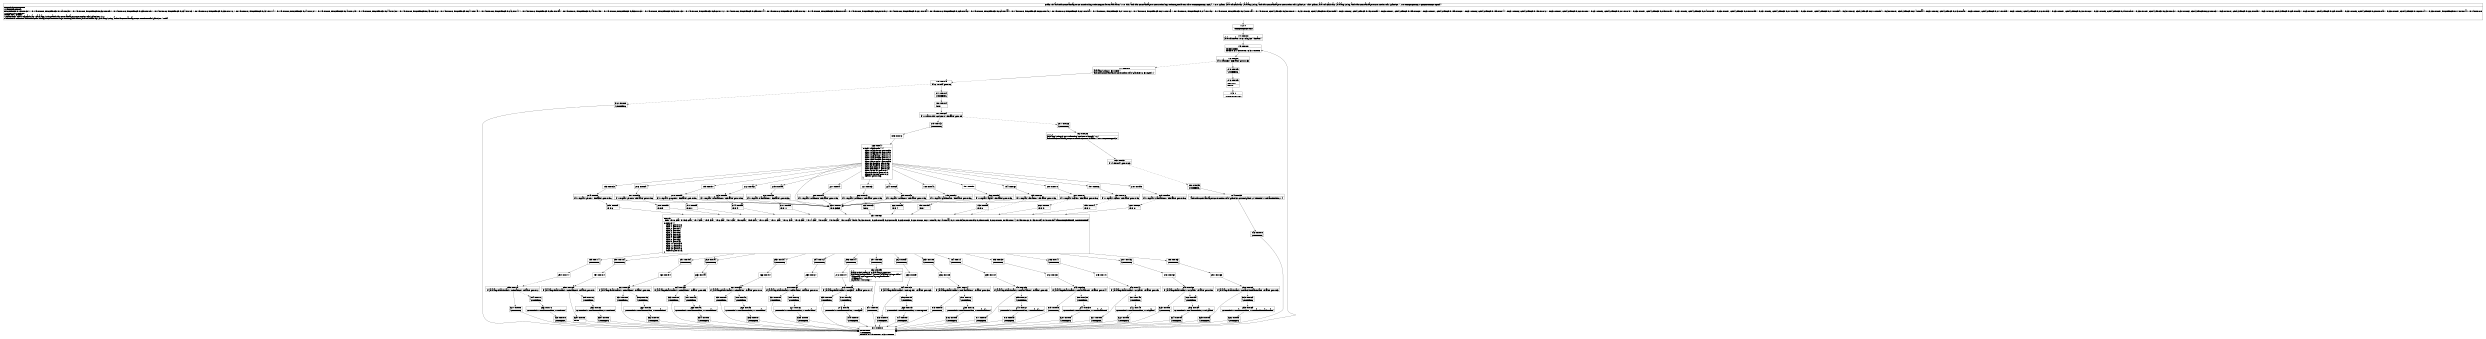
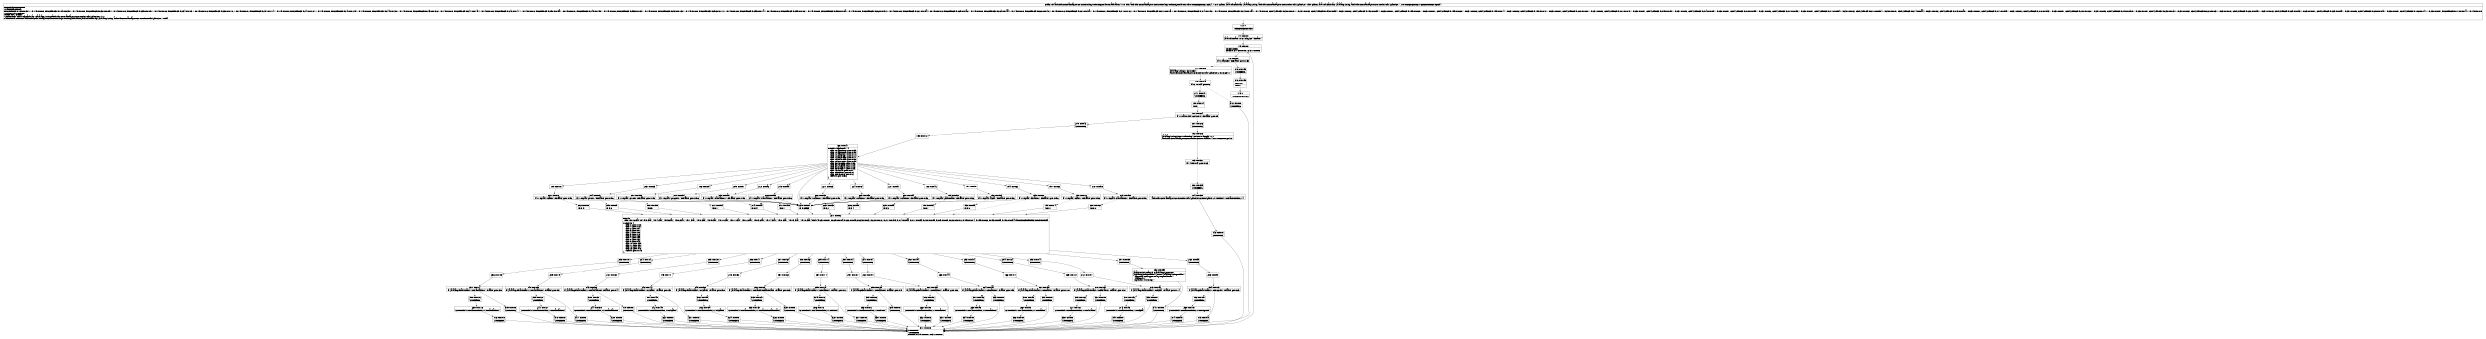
node "229: 0x00df": added
node "323: 0x0008": removed
node "329: 0x0008": text "LOOP" -> "SYNTHETIC"
